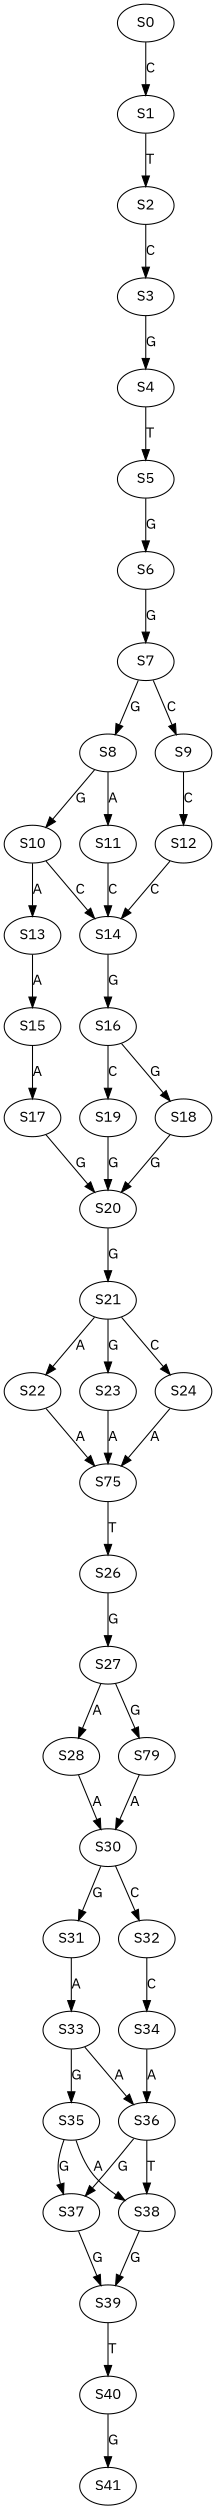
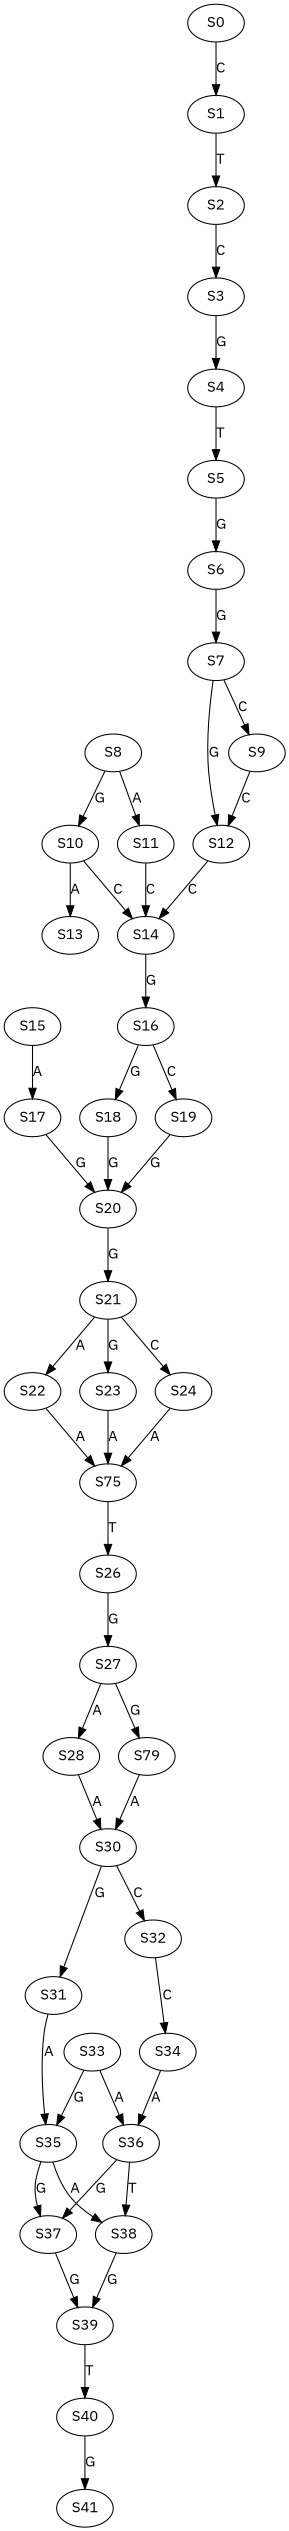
edge "S7" -> "S8": now "S7" -> "S12"
edge "S13" -> "S15": removed, label "A"
edge "S31" -> "S33": now "S31" -> "S35"
